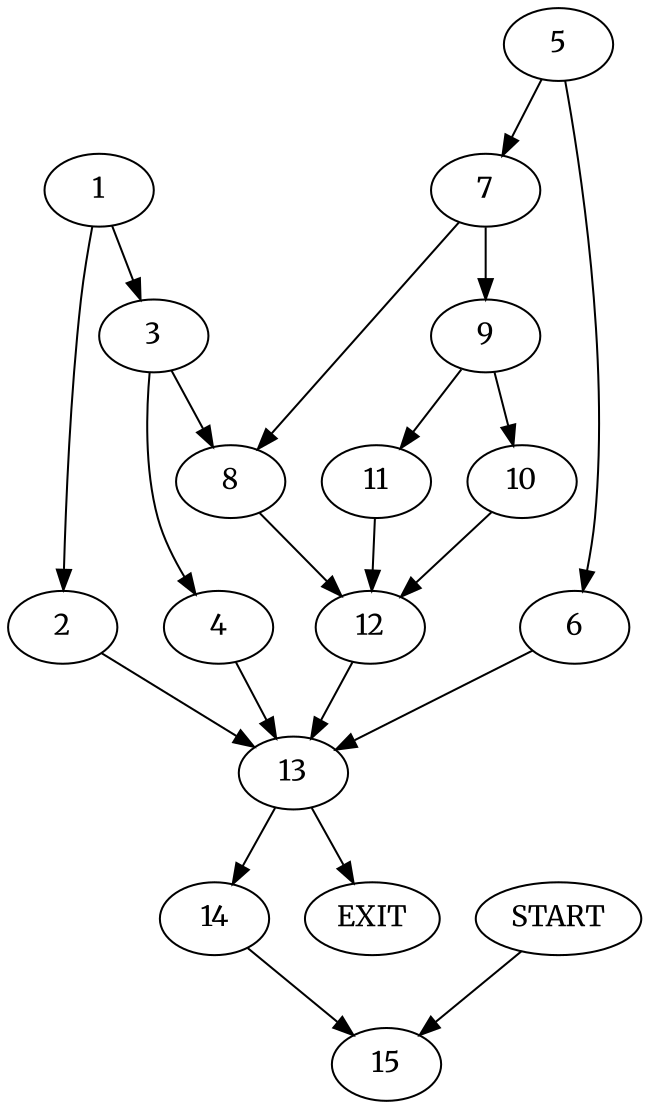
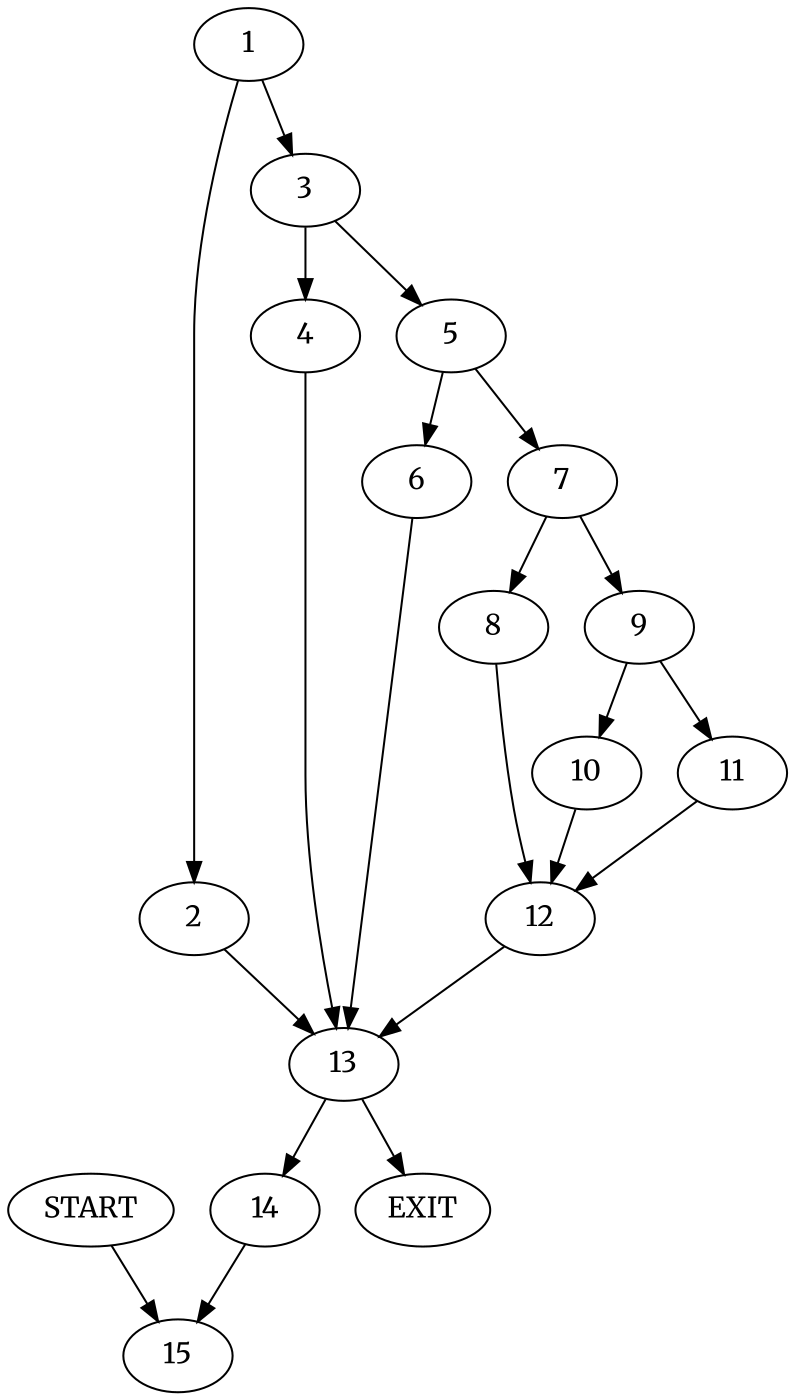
edge "3" -> "8": now "3" -> "5"
